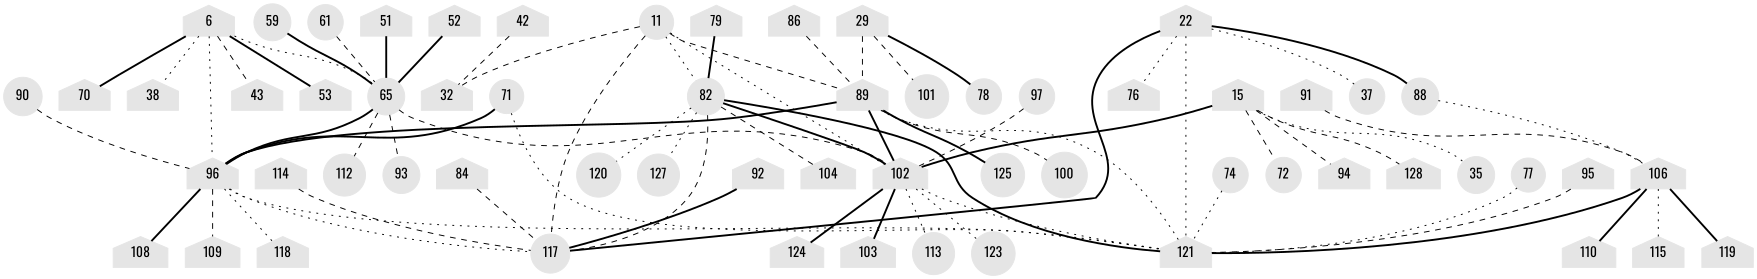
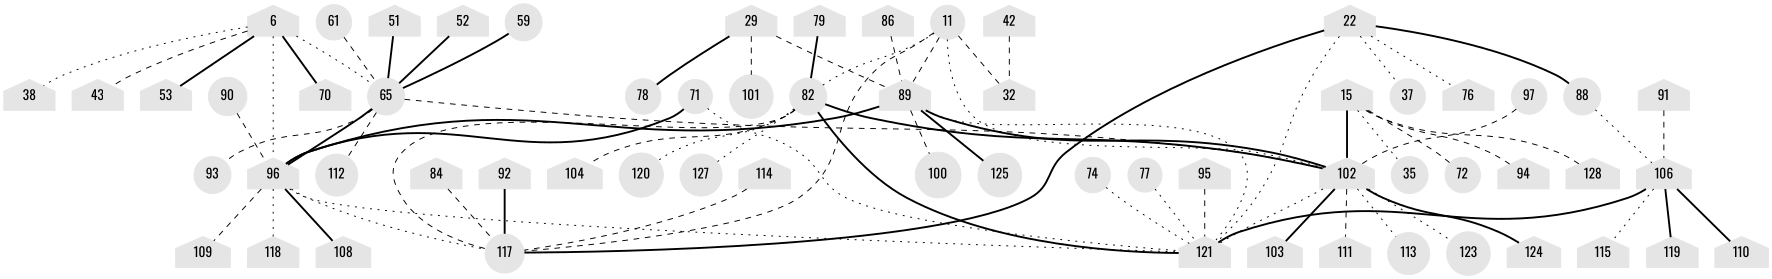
node "111": added
